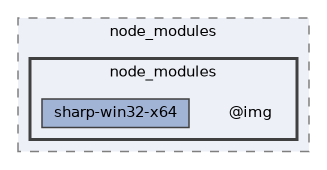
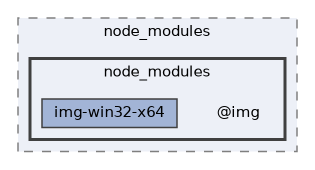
node "sharp-win32-x64": label "sharp-win32-x64" -> "img-win32-x64"
